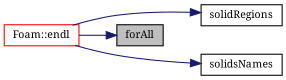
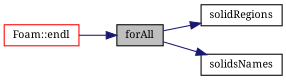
edge "Foam::endl" -> "solidRegions": now "forAll" -> "solidRegions"
edge "Foam::endl" -> "solidsNames": now "forAll" -> "solidsNames"
